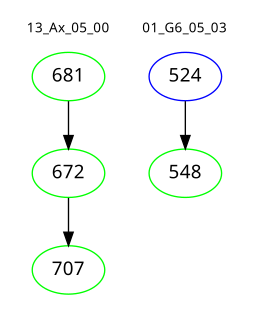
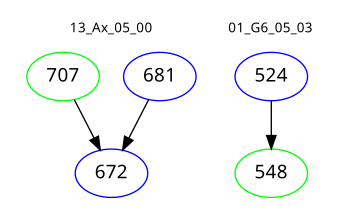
node "681": color green -> blue
node "672": color green -> blue
edge "672" -> "707": reversed
